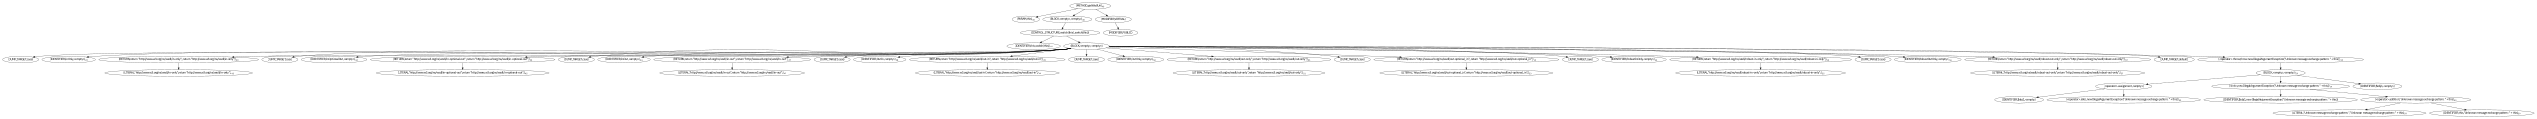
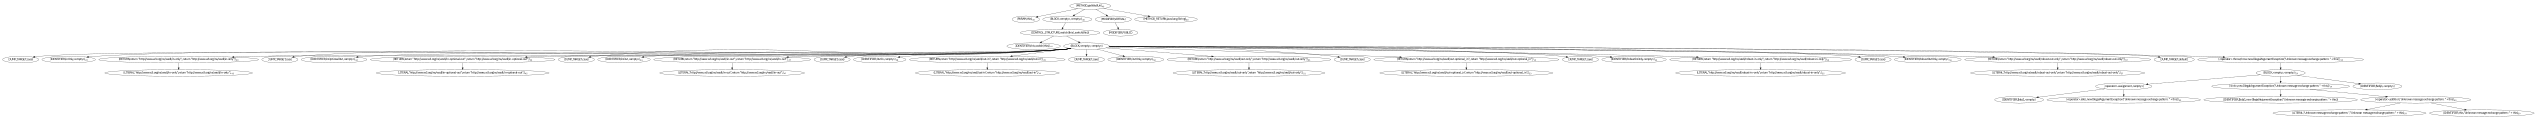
node "(METHOD_RETURN,java.lang.String)": added
